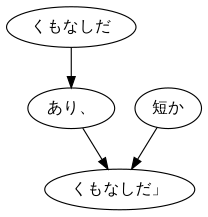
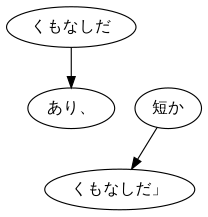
edge "あり、" -> "くもなしだ」": removed
